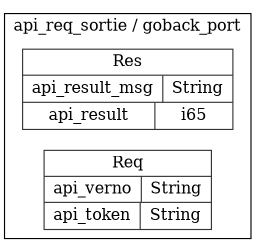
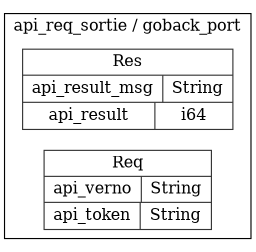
node "Res": text "i65" -> "i64"
